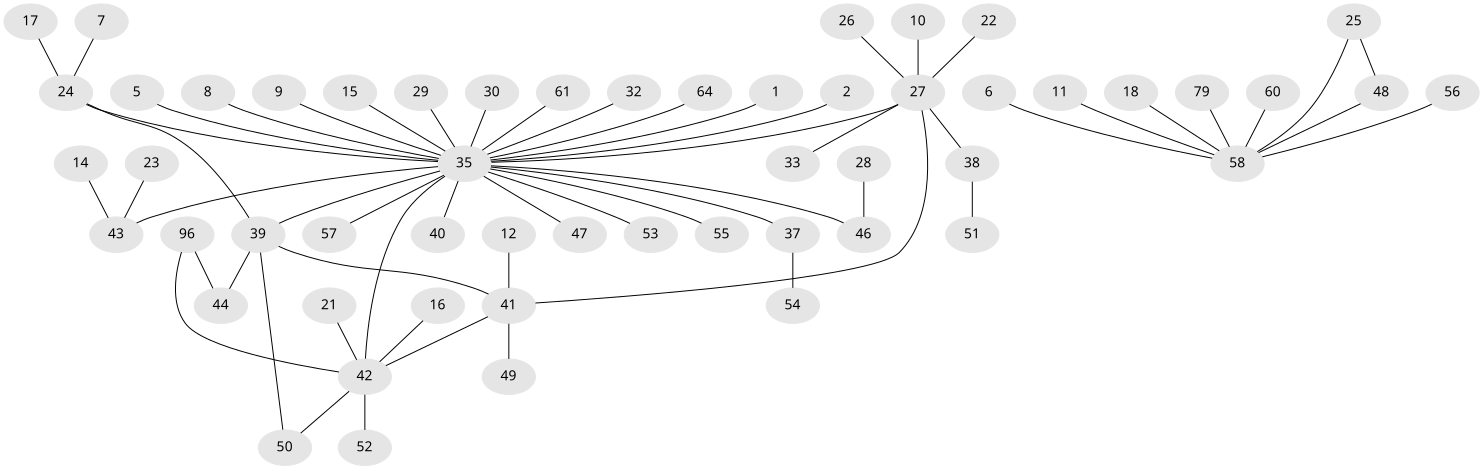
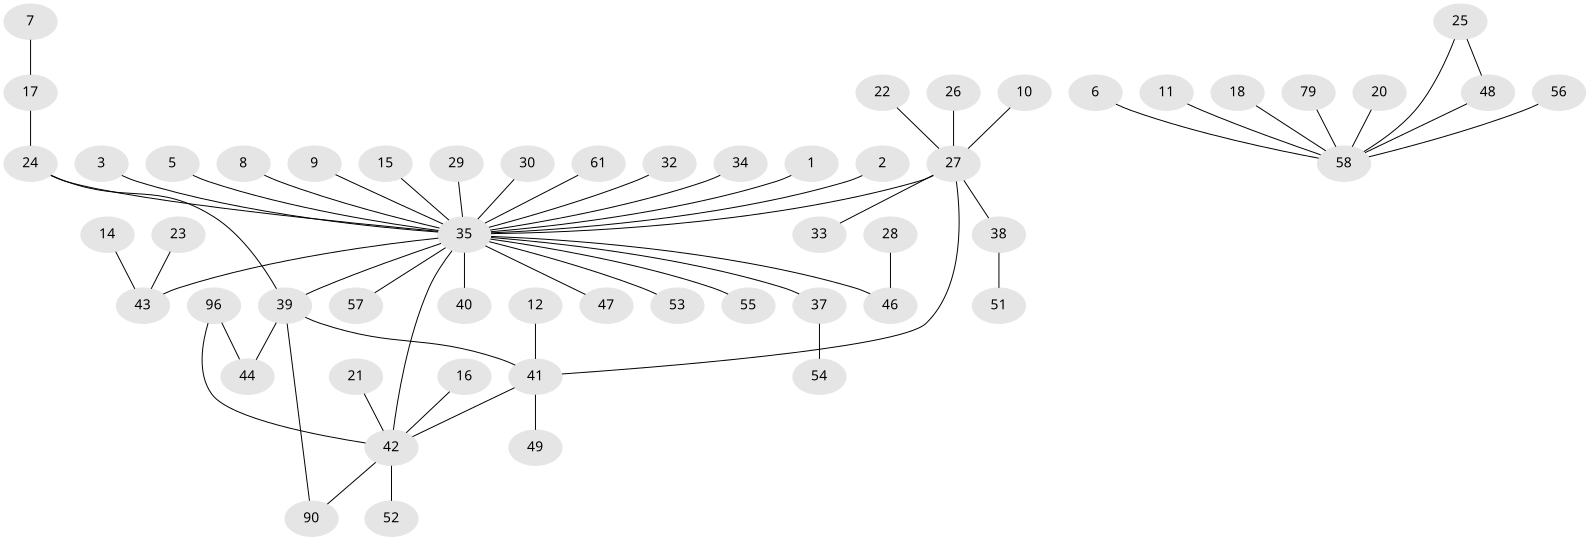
edge "7" -- "24": now "7" -- "17"
node "64": label "64" -> "34"
node "60": label "60" -> "20"
node "3": added
node "50": label "50" -> "90"
